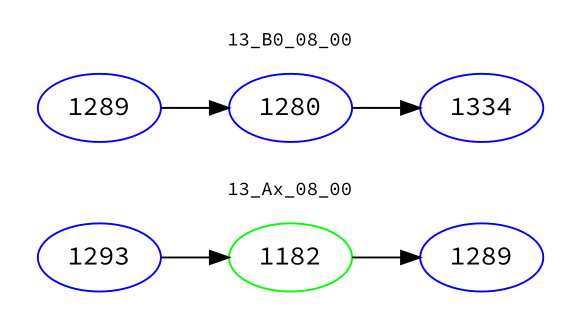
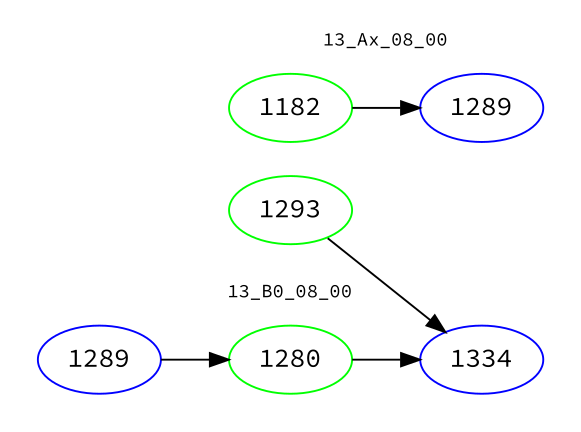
node "1280": color blue -> green
node "1293": color blue -> green
edge "1293" -> "1182": now "1293" -> "1334"
